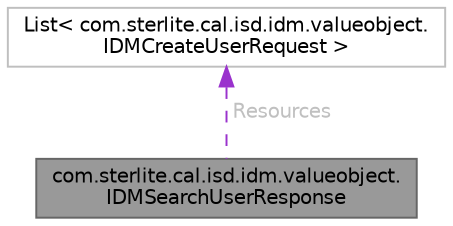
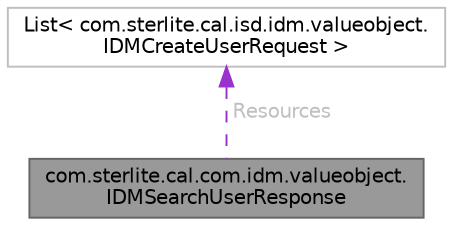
node "com.sterlite.cal.isd.idm.valueobject. IDMSearchUserResponse": label "com.sterlite.cal.isd.idm.valueobject. IDMSearchUserResponse" -> "com.sterlite.cal.com.idm.valueobject. IDMSearchUserResponse"
